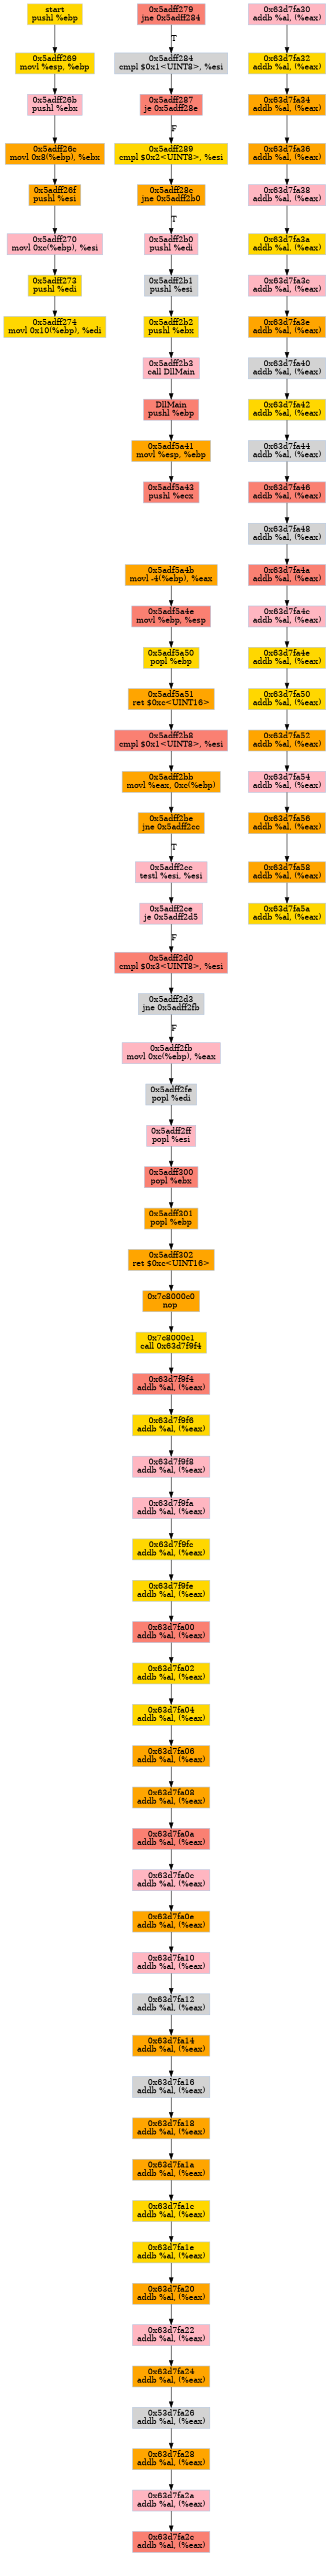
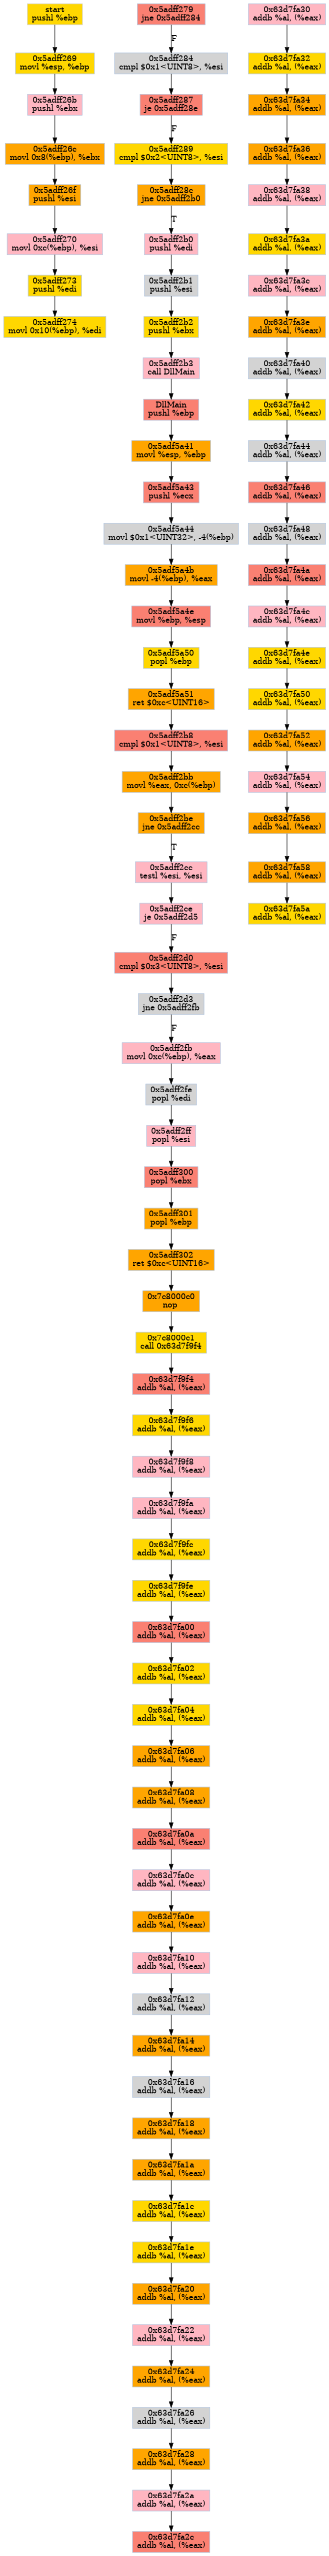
edge "0x5adff279 jne 0x5adff284" -> "0x5adff284 cmpl $0x1<UINT8>, %esi": label "T" -> "F"
node "0x5adf5a44 movl $0x1<UINT32>, -4(%ebp)": added
node "0x53d7fa26 addb %al, (%eax)": label "0x53d7fa26 addb %al, (%eax)" -> "0x63d7fa26 addb %al, (%eax)"
